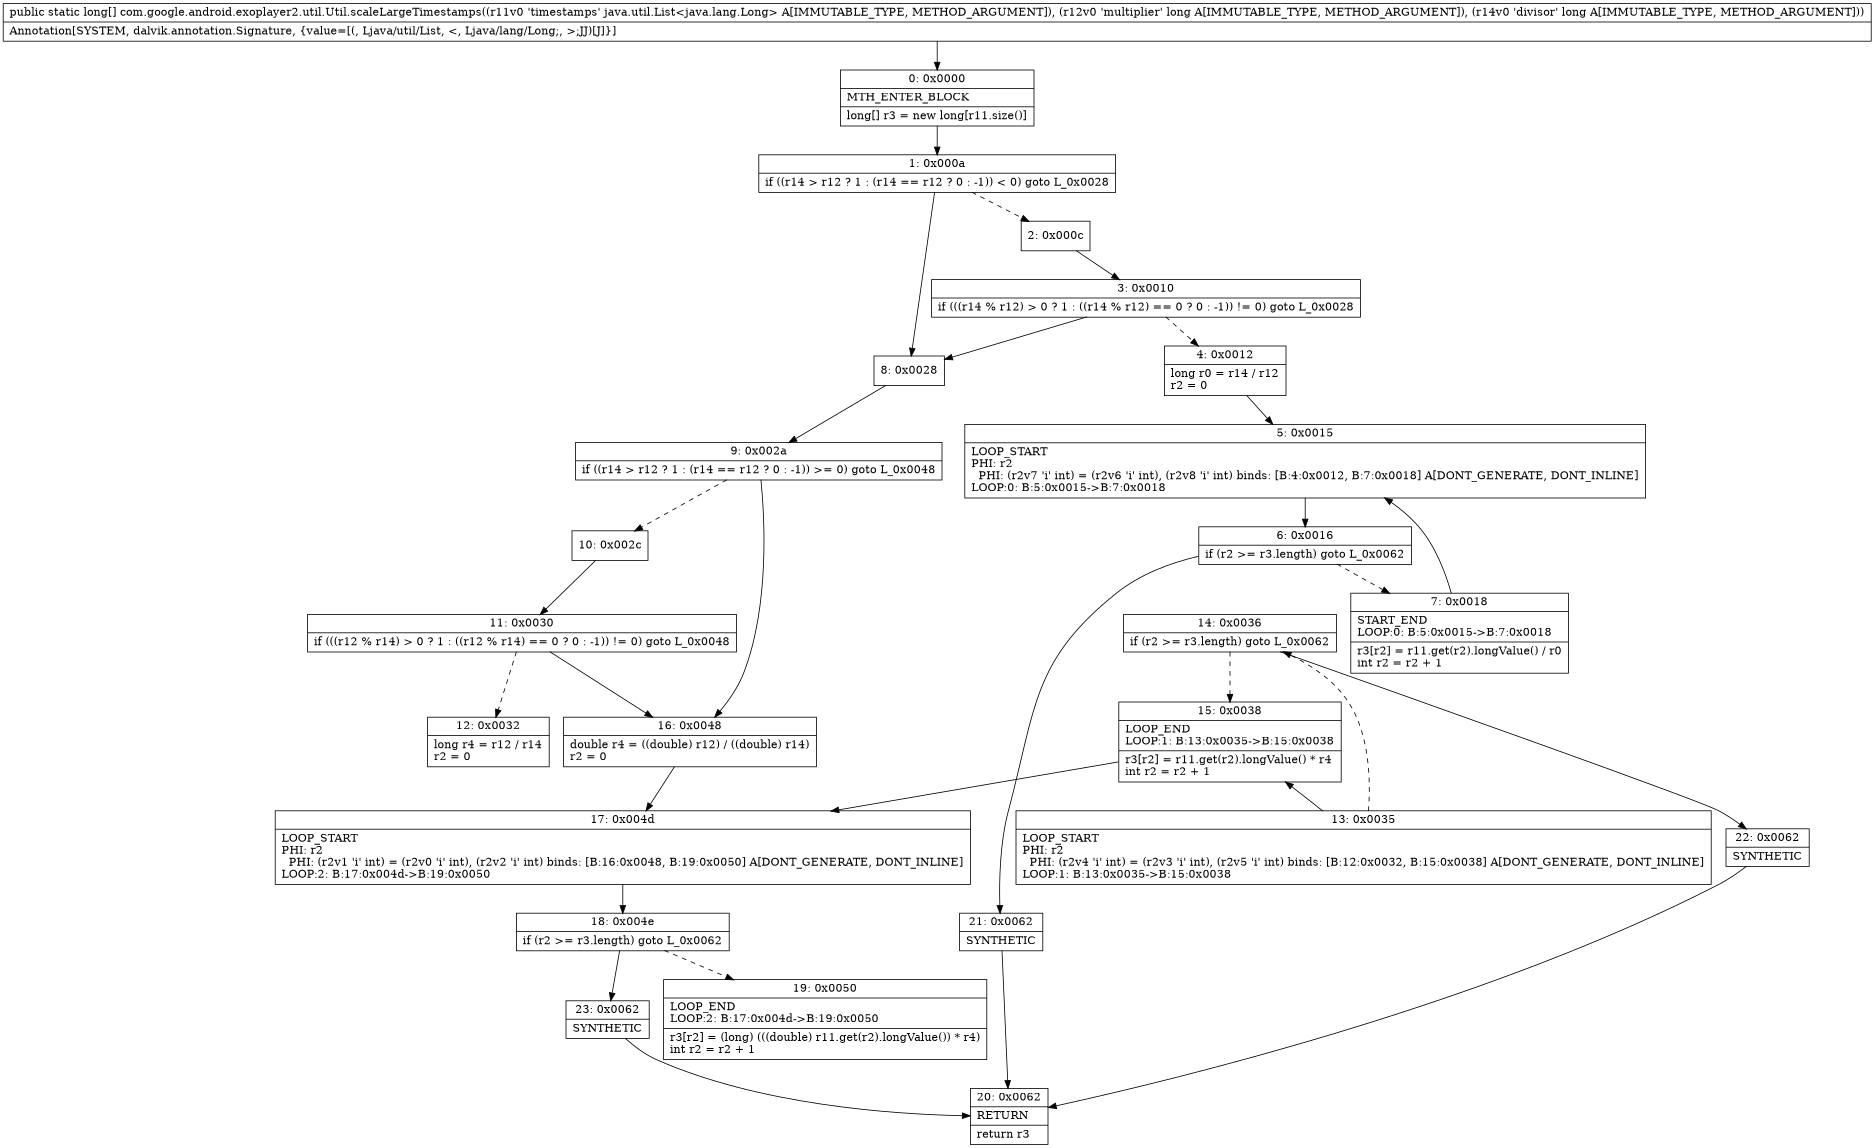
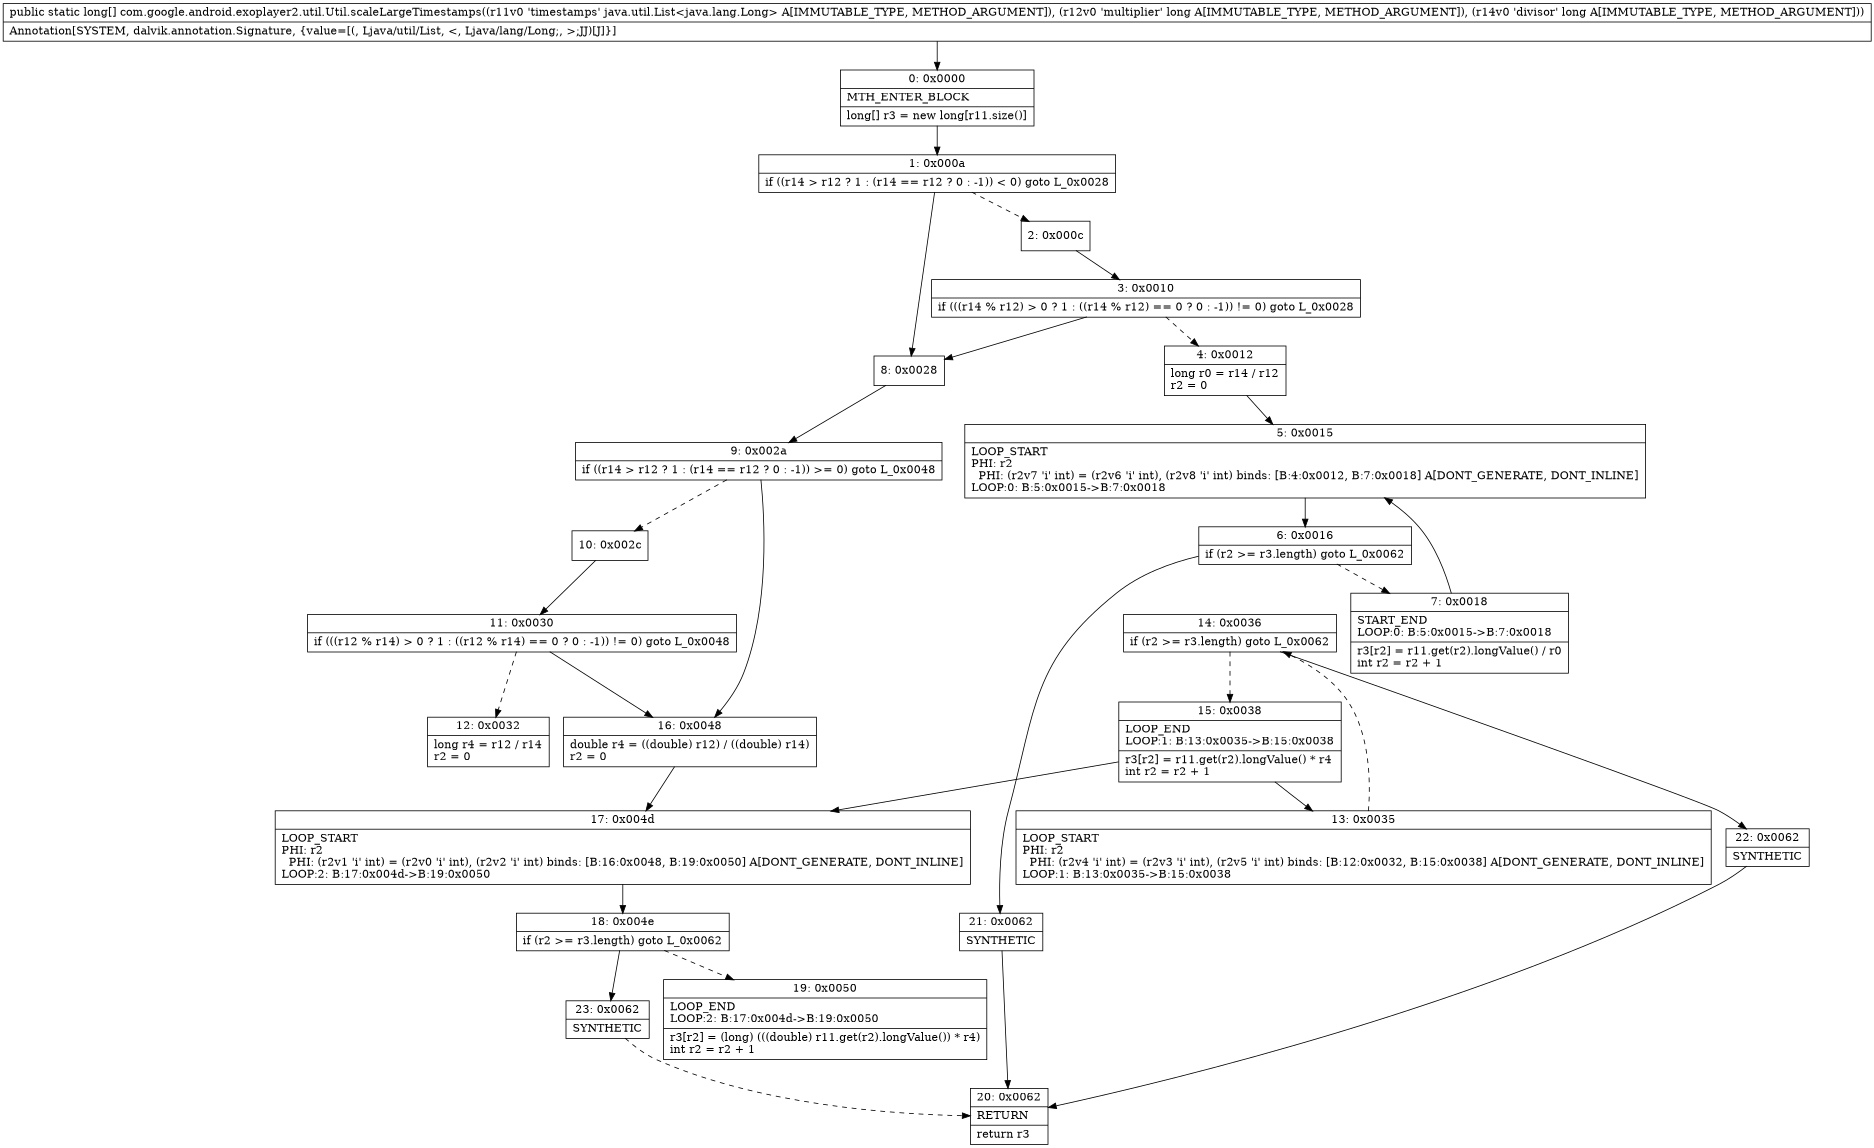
edge "13: 0x0035" -> "15: 0x0038": reversed
edge "23: 0x0062" -> "20: 0x0062": style solid -> dashed
